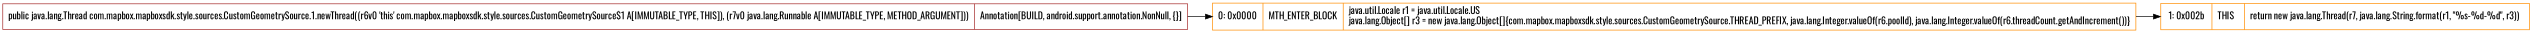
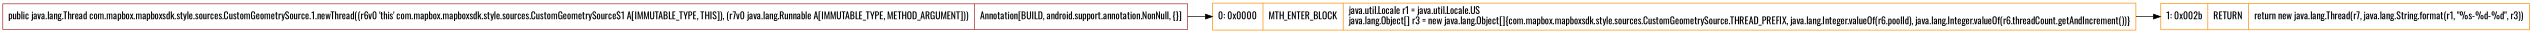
node "1: 0x002b": text "THIS" -> "RETURN"
